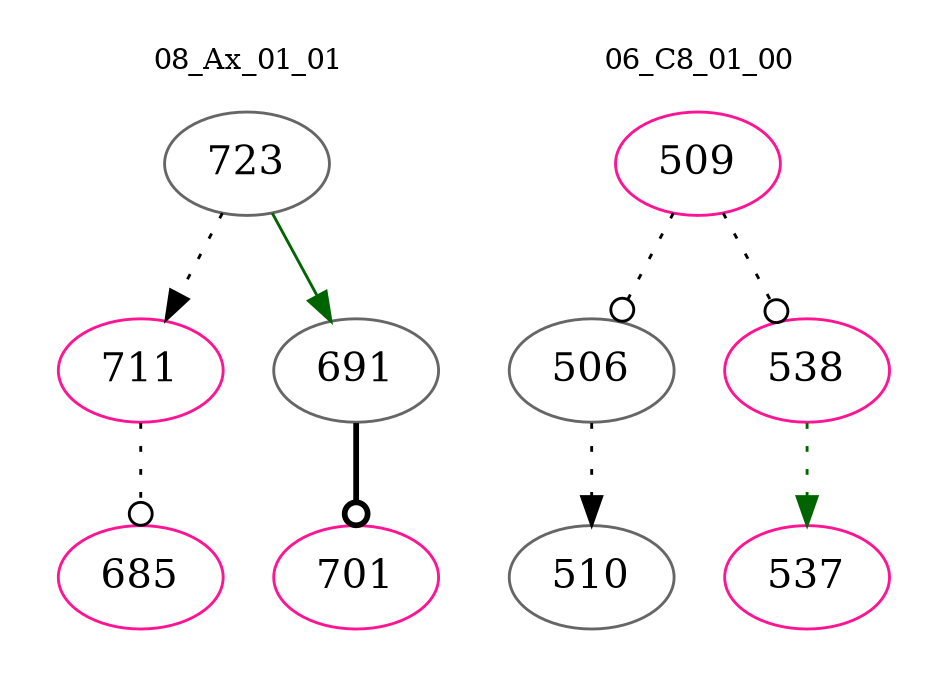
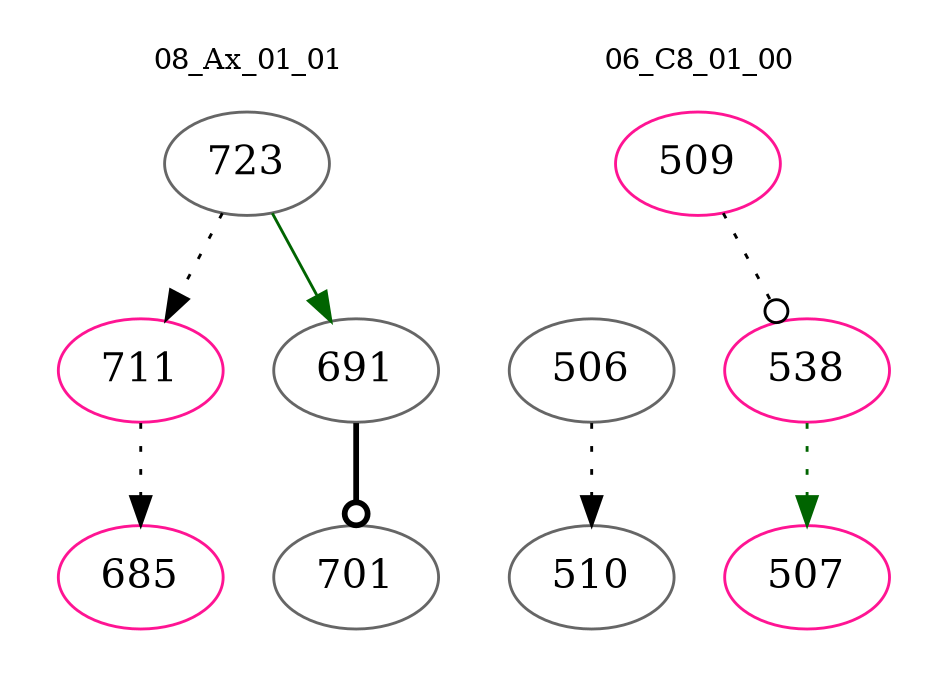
edge "509" -> "506": removed
edge "711" -> "685": arrowhead odot -> normal
node "701": color deeppink -> gray40
node "537": label "537" -> "507"
